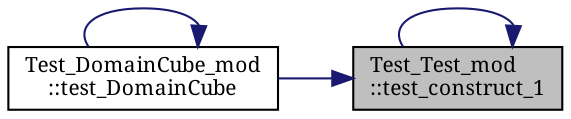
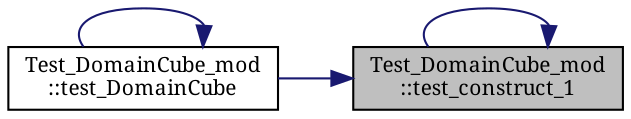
node "Test_Test_mod ::test_construct_1": label "Test_Test_mod ::test_construct_1" -> "Test_DomainCube_mod ::test_construct_1"
